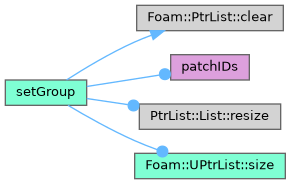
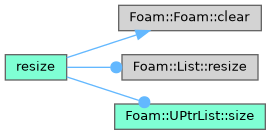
node "Foam::PtrList::clear": label "Foam::PtrList::clear" -> "Foam::Foam::clear"
node "patchIDs": removed
node "setGroup": label "setGroup" -> "resize"
node "PtrList::List::resize": label "PtrList::List::resize" -> "Foam::List::resize"
